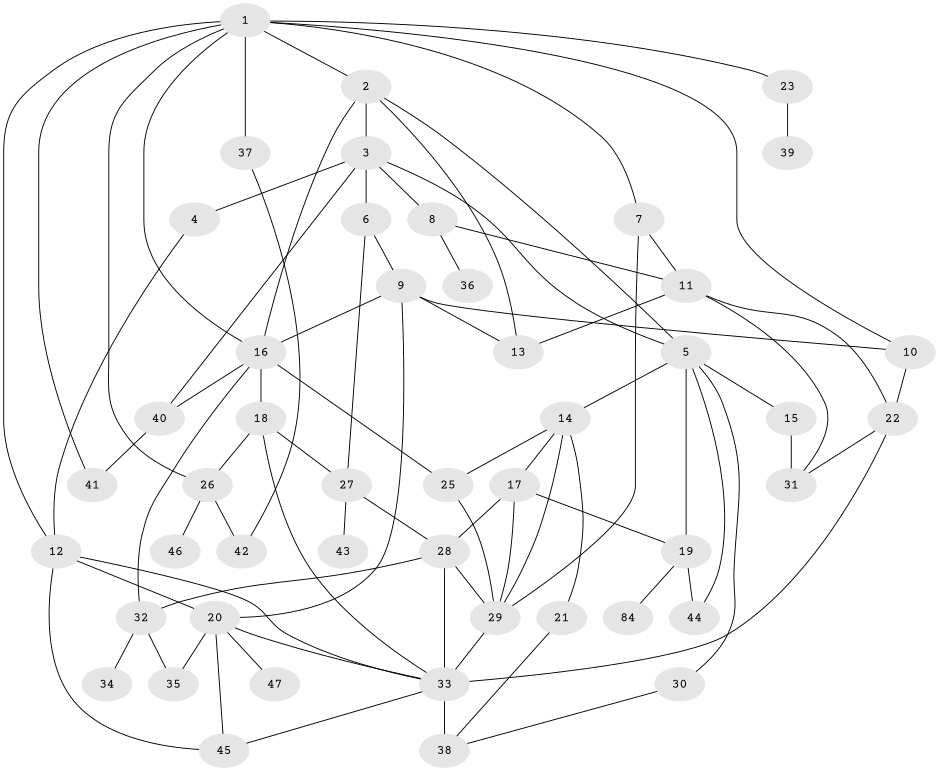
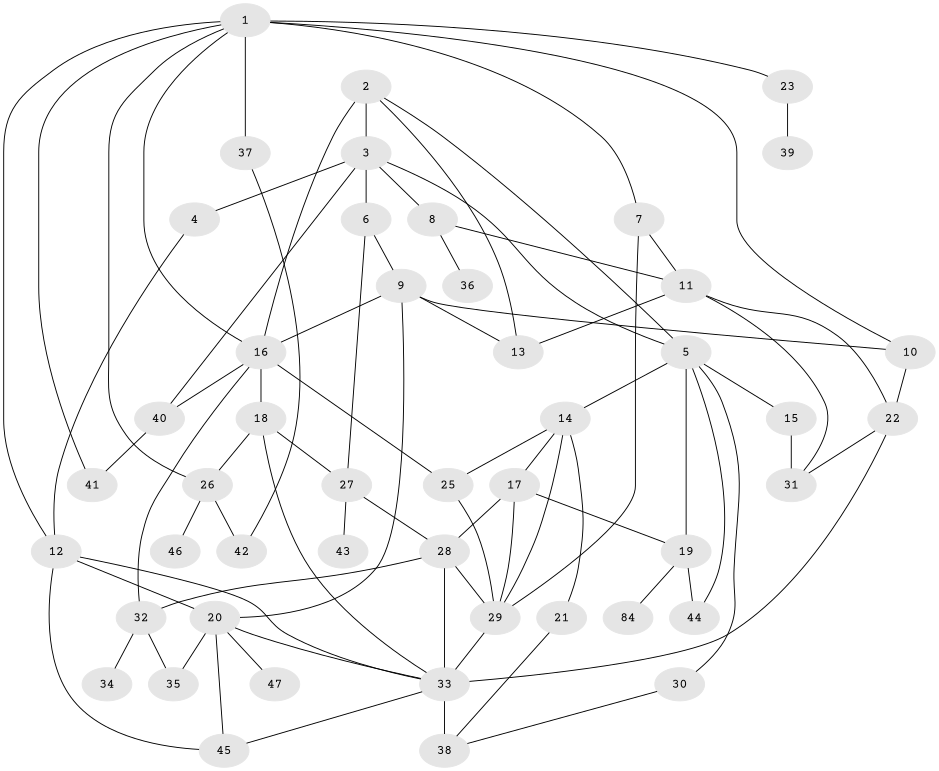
edge "1" -- "2": removed
